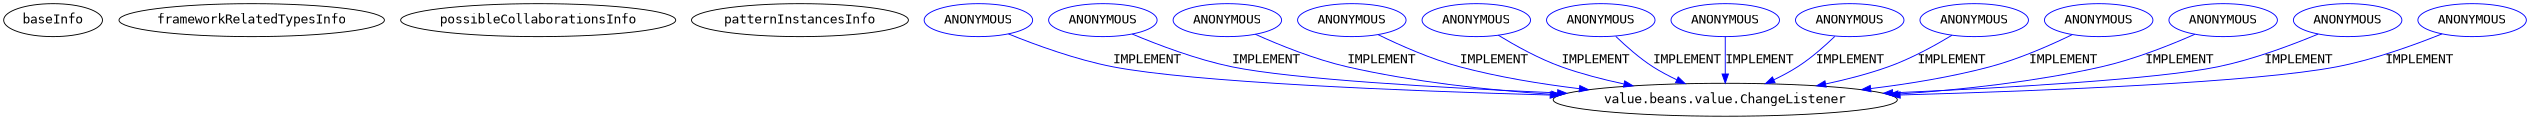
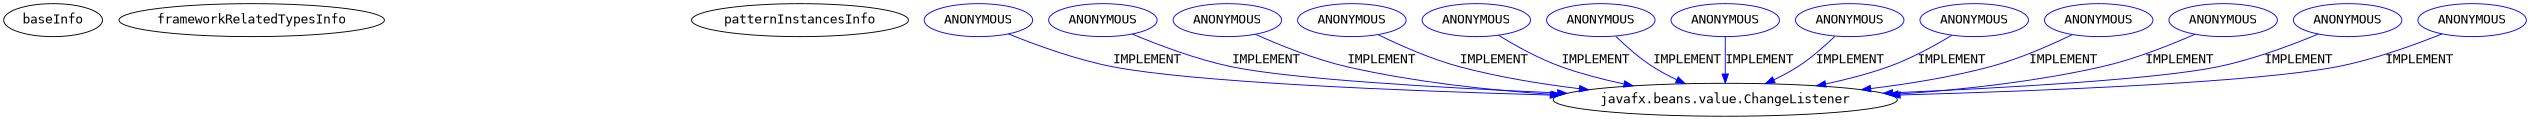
node "possibleCollaborationsInfo": removed
node "value.beans.value.ChangeListener": label "value.beans.value.ChangeListener" -> "javafx.beans.value.ChangeListener"
